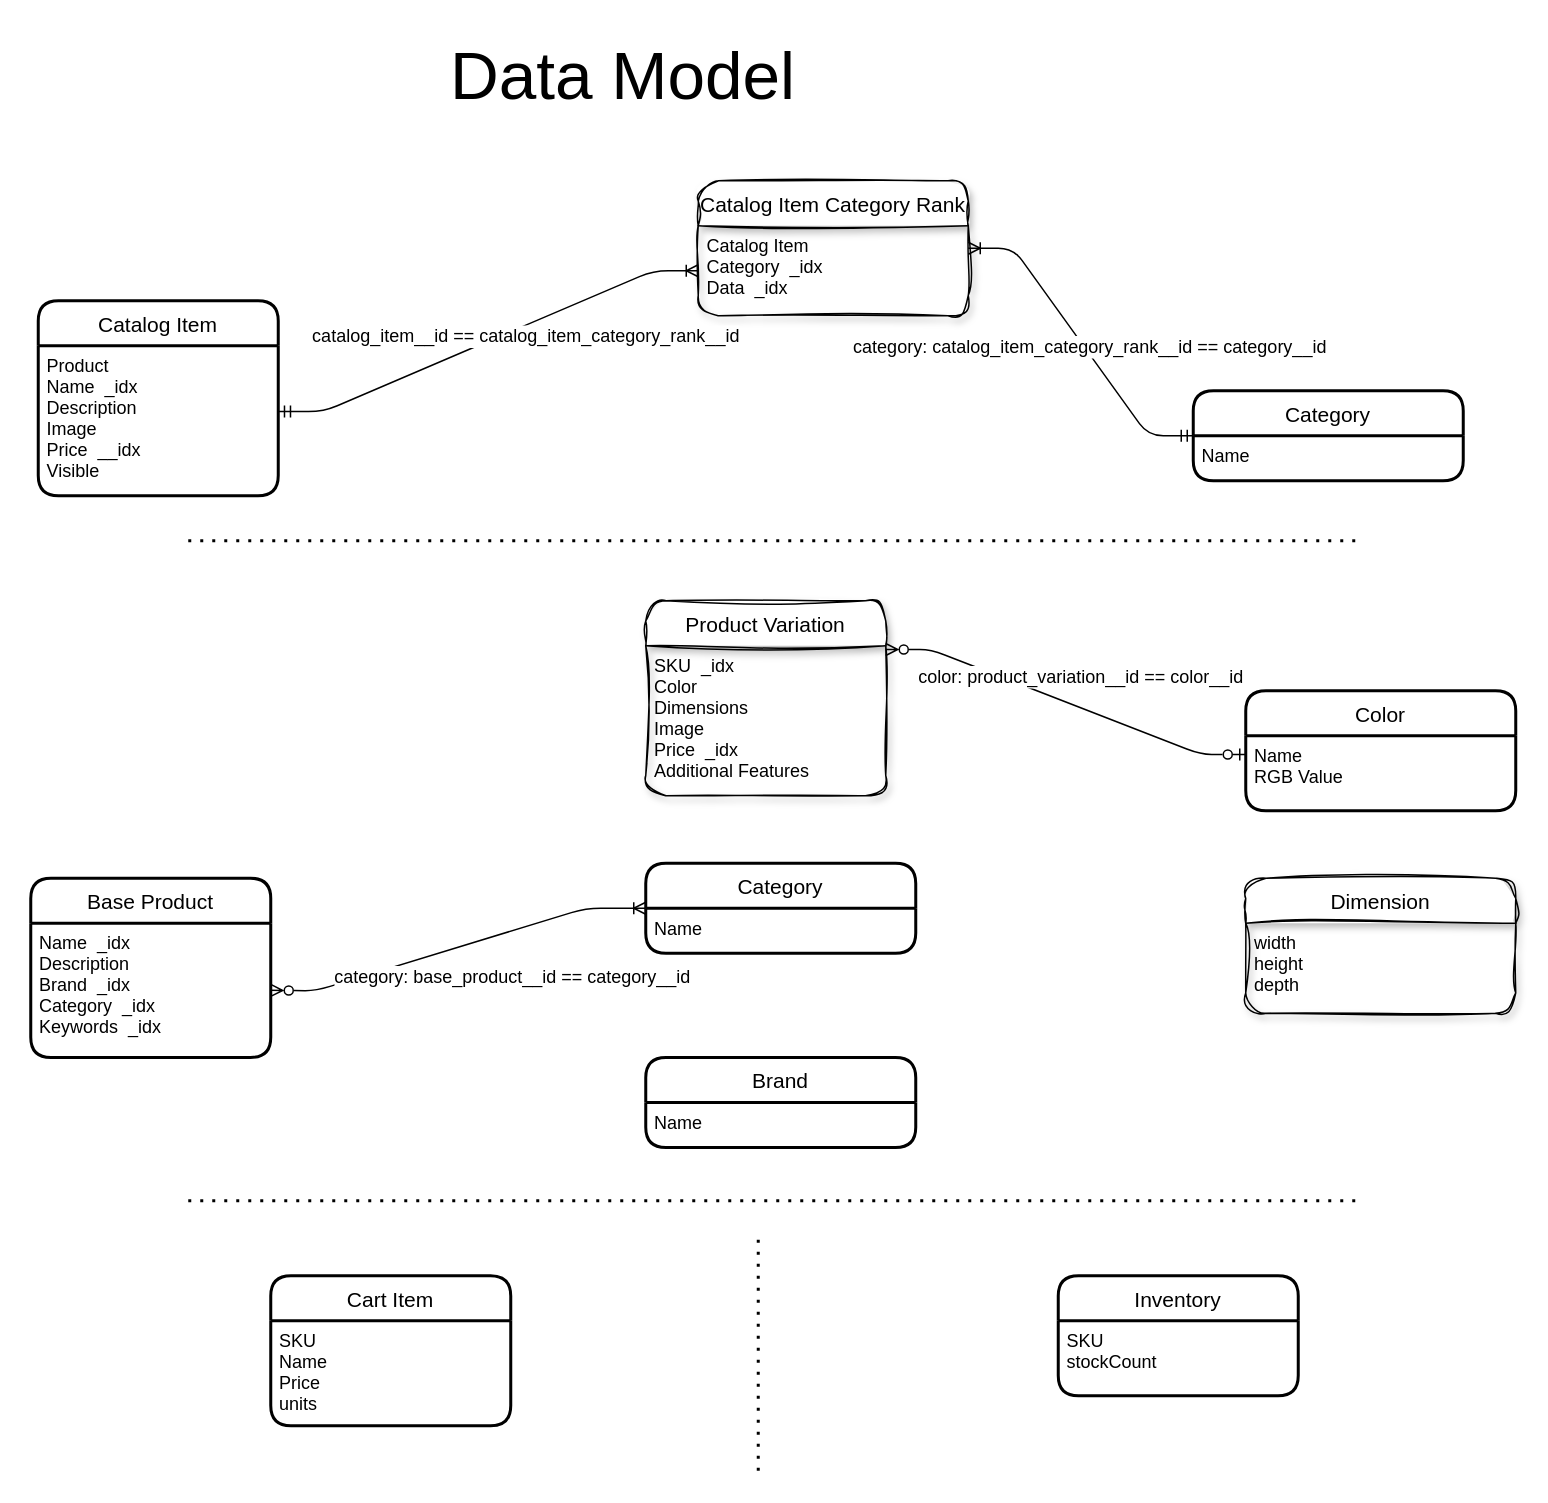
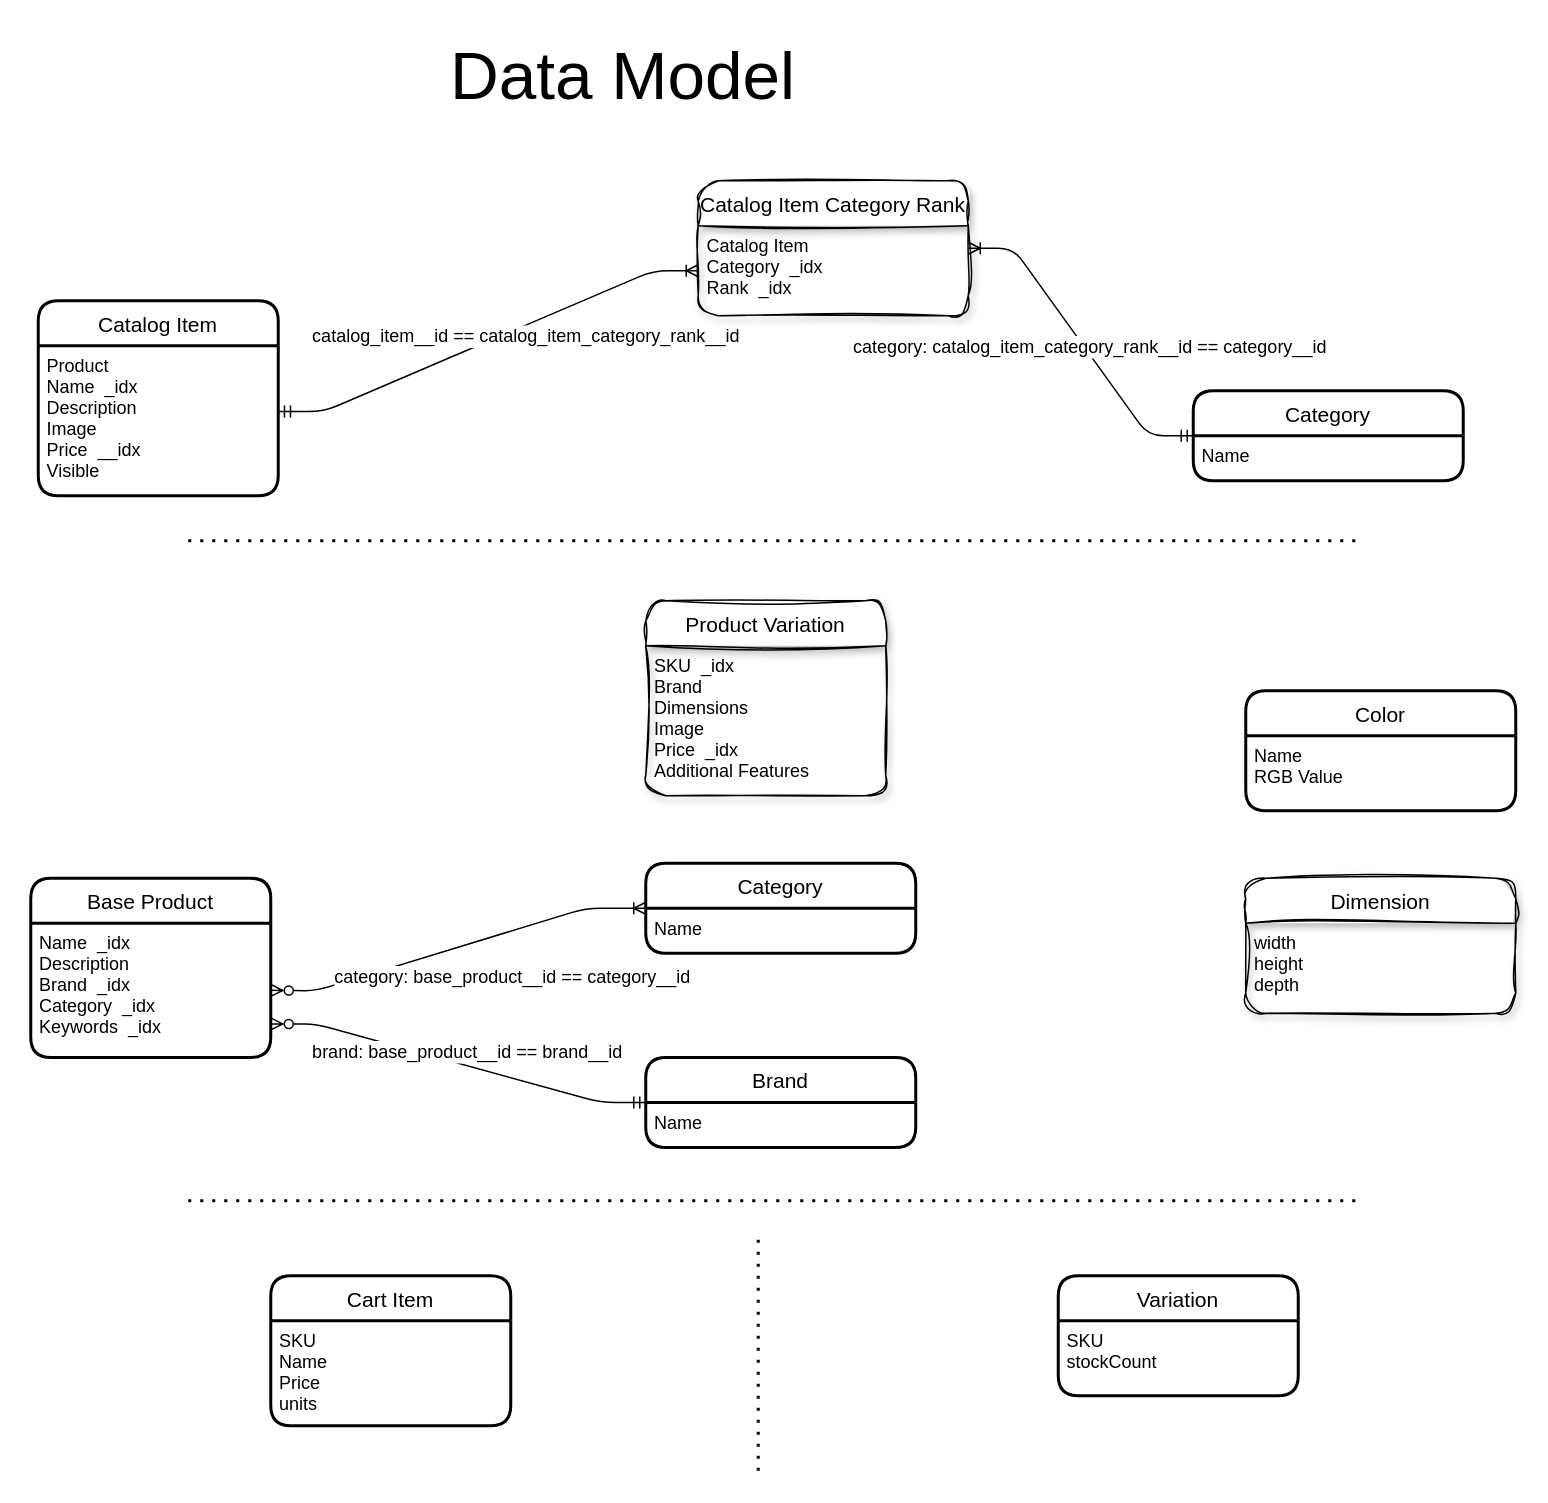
node "Catalog Item Category _idx Data _idx": label "Catalog Item Category _idx Data _idx" -> "Catalog Item Category _idx Rank _idx"
node "SKU _idx Color Dimensions Image Price _idx Additional Features": label "SKU _idx Color Dimensions Image Price _idx Additional Features" -> "SKU _idx Brand Dimensions Image Price _idx Additional Features"
edge "Product Variation" -- "Name RGB Value": removed, label "color: product_variation__id == color__id"
edge "Name _idx Description Brand _idx Category _idx Keywords _idx" -- "Brand": added, label "brand: base_product__id == brand__id"
node "Inventory": label "Inventory" -> "Variation"
